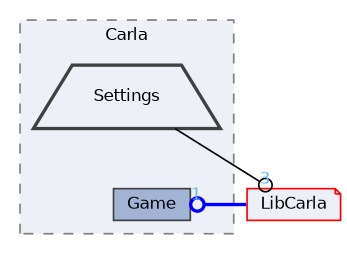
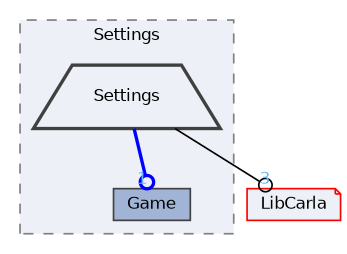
cluster "Carla": label "Carla" -> "Settings"
edge "LibCarla" -> "Game": now "Settings" -> "Game"
